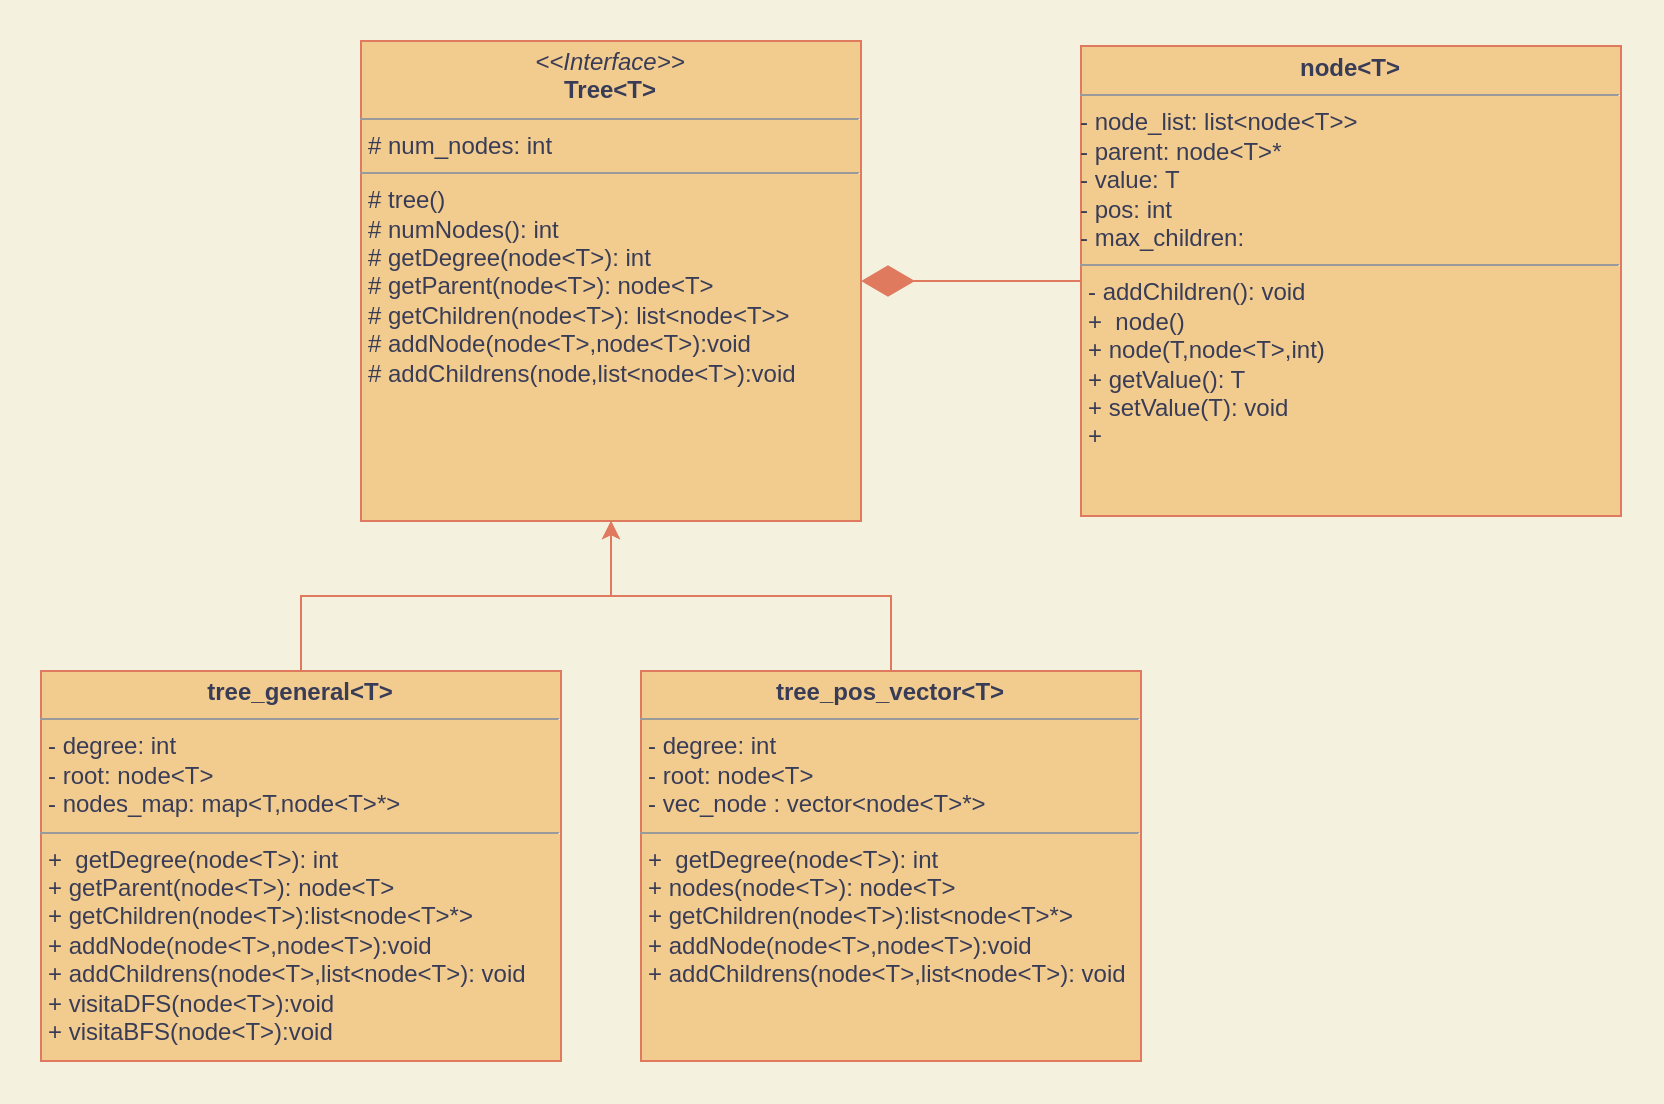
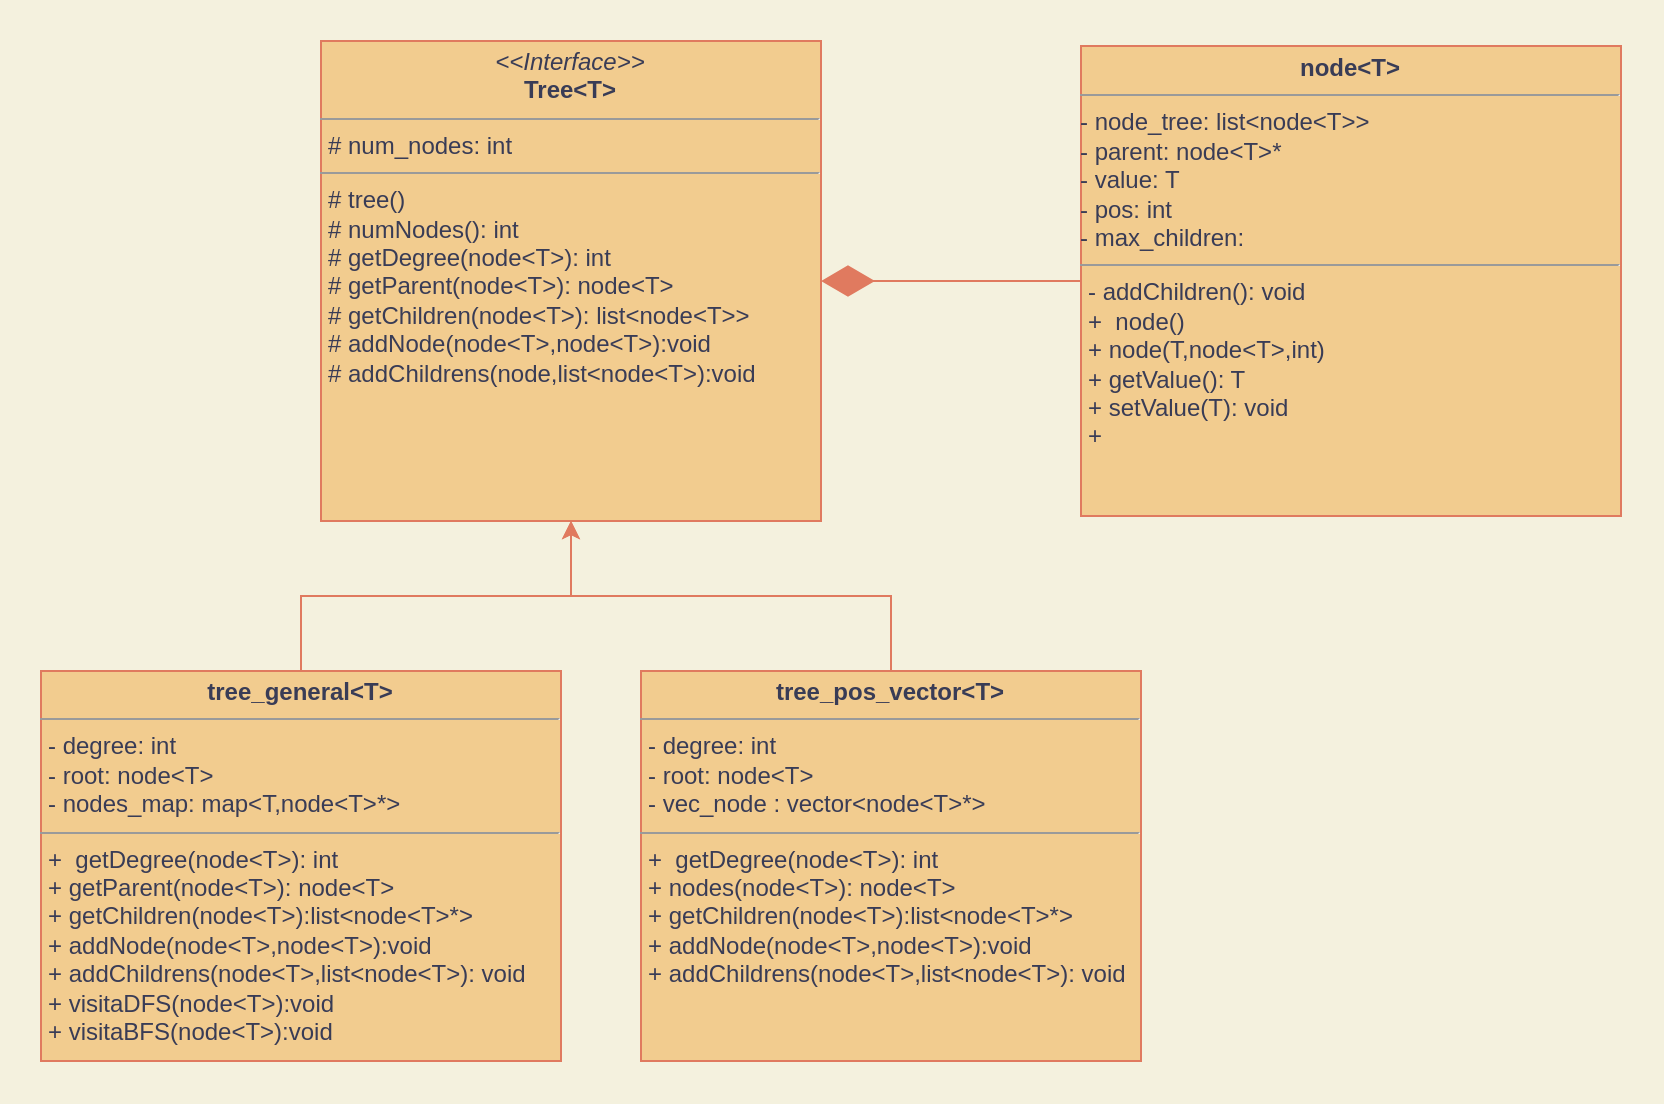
node "node<T> - node_list: list<node<T>> - parent: node<T>* - value: T - pos: int - max_children: - addChildren(): void + node() + node(T,node<T>,int) + getValue(): T + setValue(T): void +": label "node<T> - node_list: list<node<T>> - parent: node<T>* - value: T - pos: int - max_children: - addChildren(): void + node() + node(T,node<T>,int) + getValue(): T + setValue(T): void +" -> "node<T> - node_tree: list<node<T>> - parent: node<T>* - value: T - pos: int - max_children: - addChildren(): void + node() + node(T,node<T>,int) + getValue(): T + setValue(T): void +"
node "<<Interface>> Tree<T> # num_nodes: int # tree() # numNodes(): int # getDegree(node<T>): int # getParent(node<T>): node<T> # getChildren(node<T>): list<node<T>> # addNode(node<T>,node<T>):void # addChildrens(node,list<node<T>):void": moved (611, 281) -> (571, 281)
